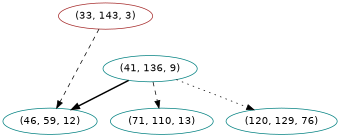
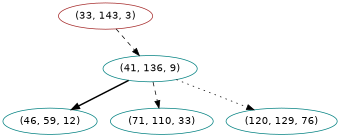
edge "(33, 143, 3)" -> "(46, 59, 12)": now "(33, 143, 3)" -> "(41, 136, 9)"
node "(71, 110, 13)": label "(71, 110, 13)" -> "(71, 110, 33)"
